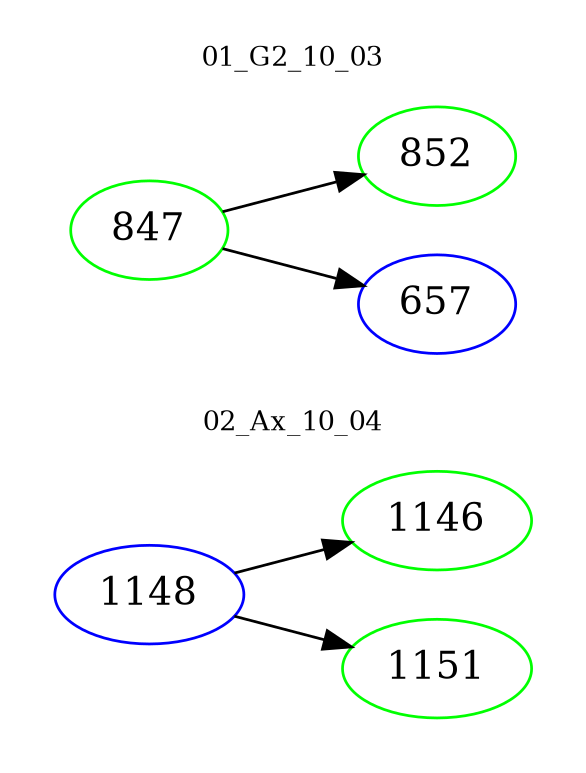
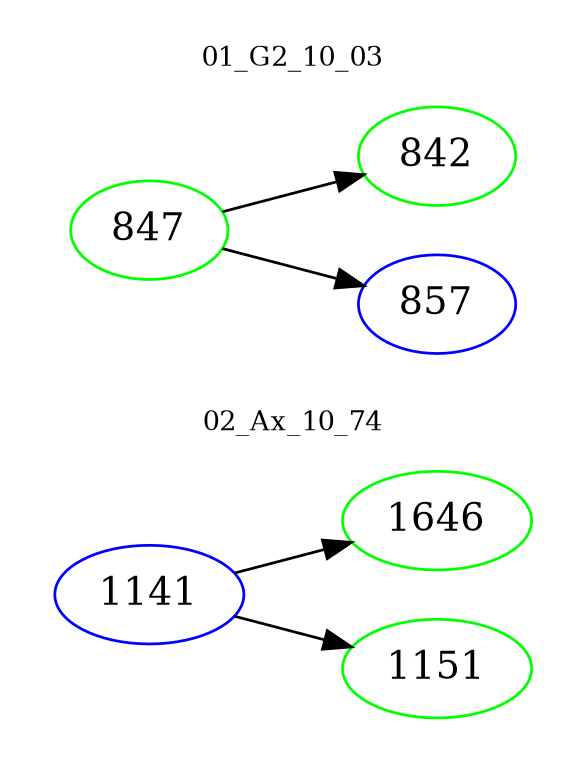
node "852": label "852" -> "842"
node "657": label "657" -> "857"
cluster "02_Ax_10_04": label "02_Ax_10_04" -> "02_Ax_10_74"
node "1146": label "1146" -> "1646"
node "1148": label "1148" -> "1141"
